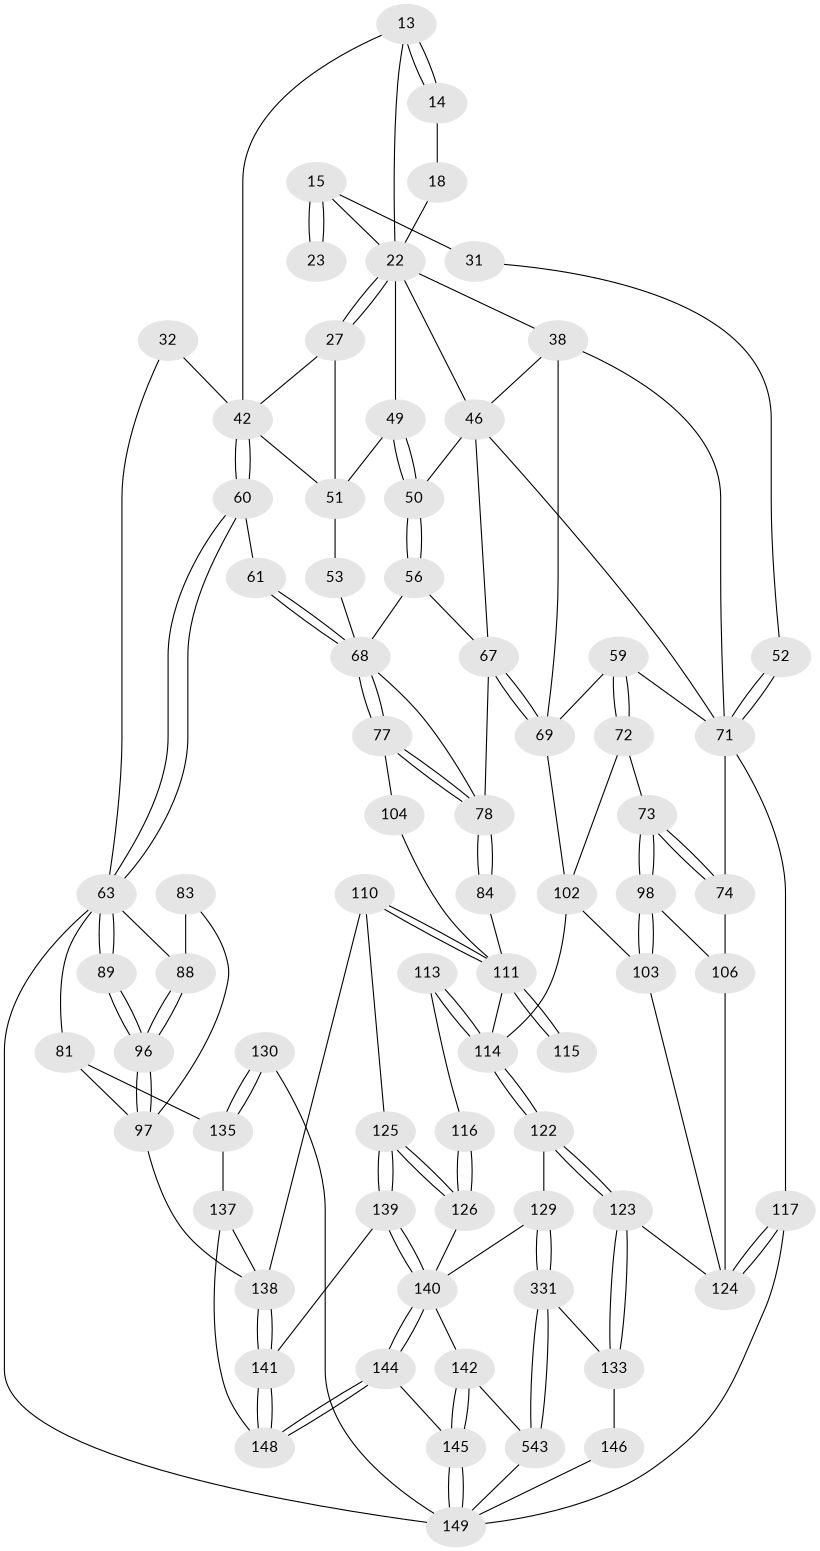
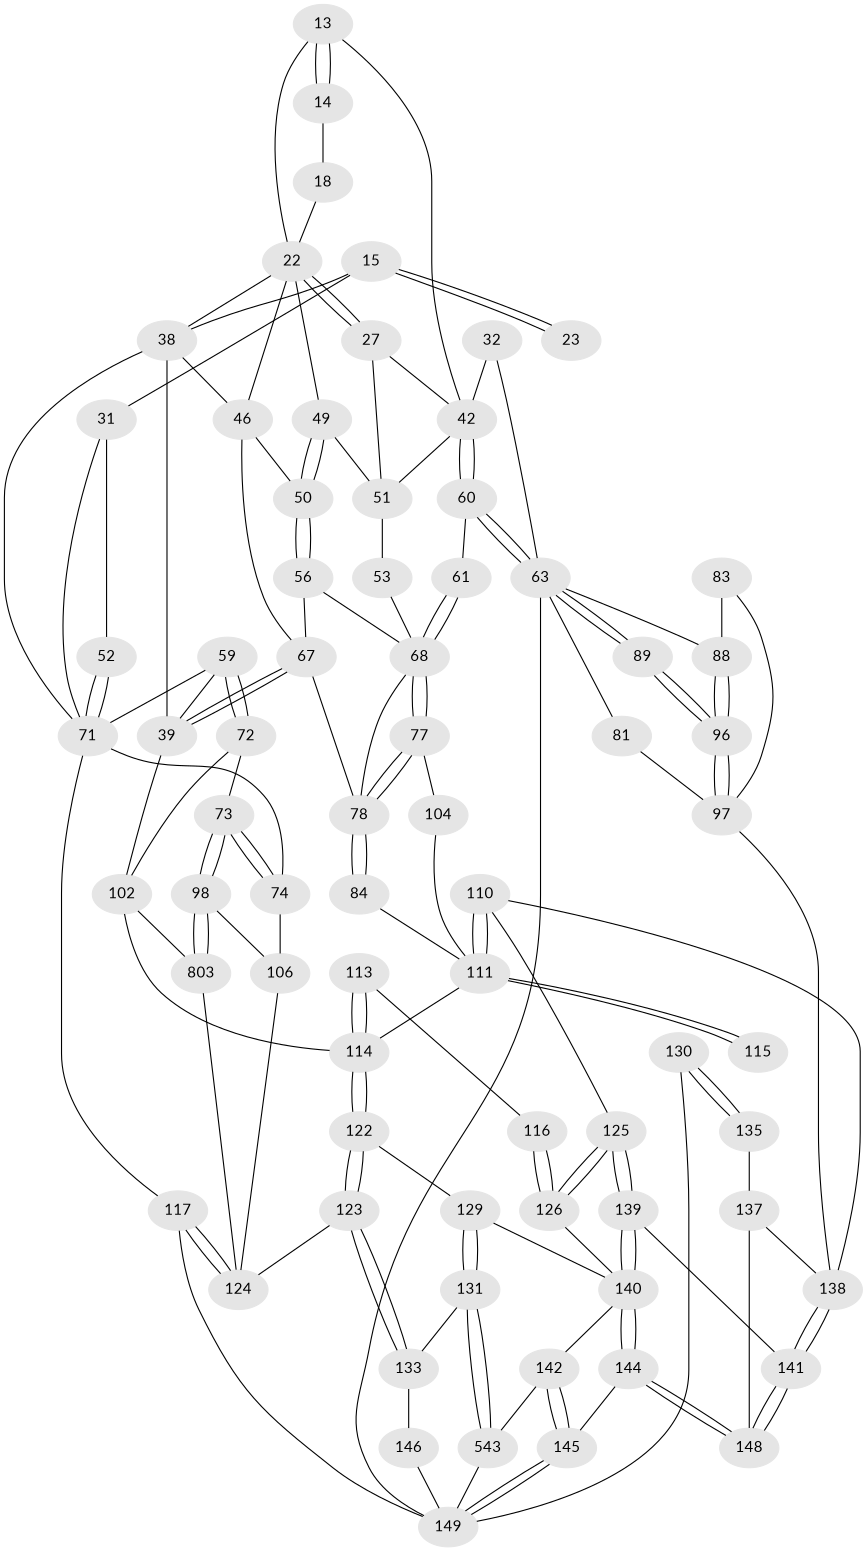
edge "15" -- "22": now "15" -- "38"
edge "46" -- "71": now "31" -- "71"
node "69": label "69" -> "39"
node "103": label "103" -> "803"
edge "81" -- "135": removed
node "331": label "331" -> "131"
